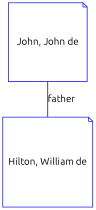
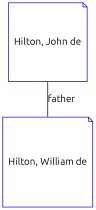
node "John, John de": label "John, John de" -> "Hilton, John de"
